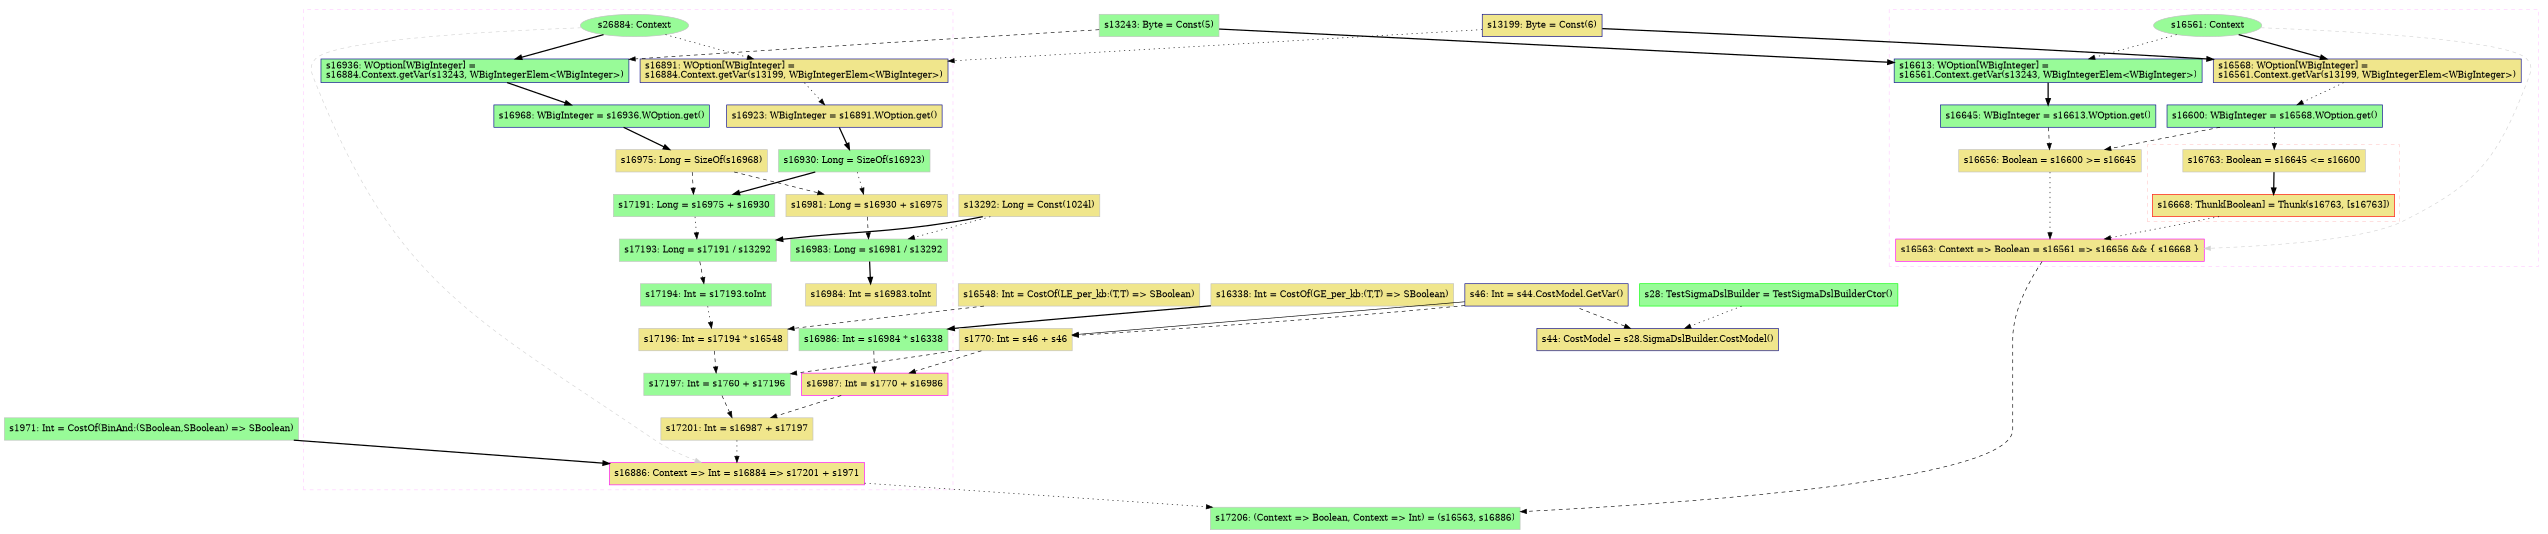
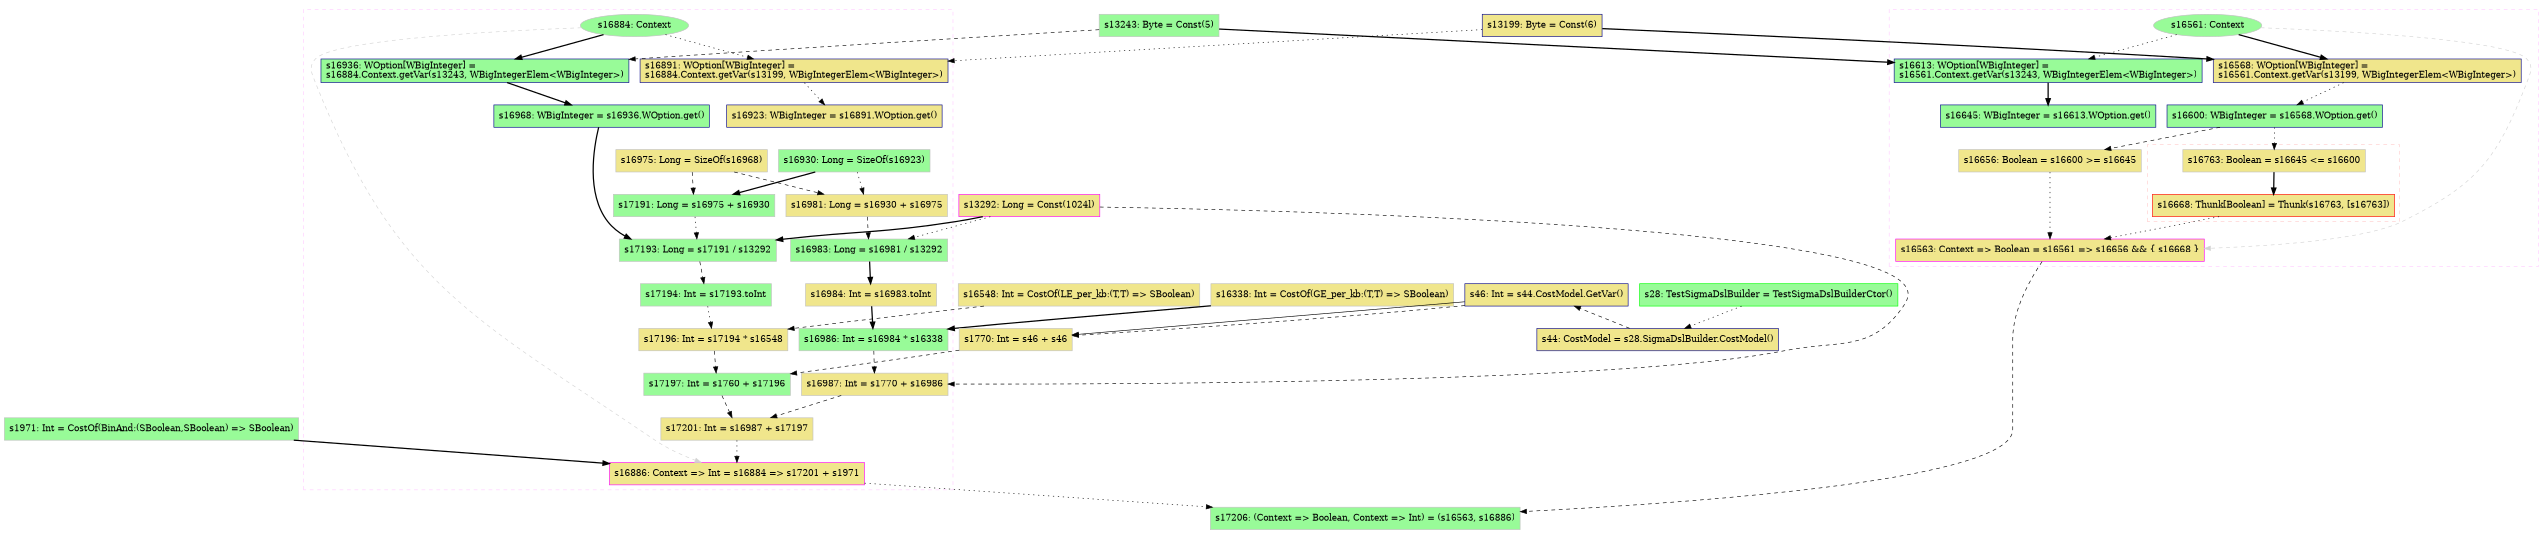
node "s26884: Context": label "s26884: Context" -> "s16884: Context"
edge "s16645: WBigInteger = s16613.WOption.get()" -> "s16656: Boolean = s16600 >= s16645": removed
edge "s16923: WBigInteger = s16891.WOption.get()" -> "s16930: Long = SizeOf(s16923)": removed
edge "s16968: WBigInteger = s16936.WOption.get()" -> "s16975: Long = SizeOf(s16968)": now "s16968: WBigInteger = s16936.WOption.get()" -> "s17193: Long = s17191 / s13292"
node "s13292: Long = Const(1024l)": color gray -> magenta
edge "s16984: Int = s16983.toInt" -> "s16986: Int = s16984 * s16338": added
edge "s46: Int = s44.CostModel.GetVar()" -> "s44: CostModel = s28.SigmaDslBuilder.CostModel()": reversed
edge "s1770: Int = s46 + s46" -> "s16987: Int = s1770 + s16986": now "s13292: Long = Const(1024l)" -> "s16987: Int = s1770 + s16986"
node "s16987: Int = s1770 + s16986": color magenta -> gray
